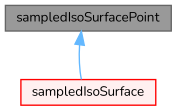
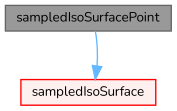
edge "sampledIsoSurface" -> "sampledIsoSurfacePoint": reversed
